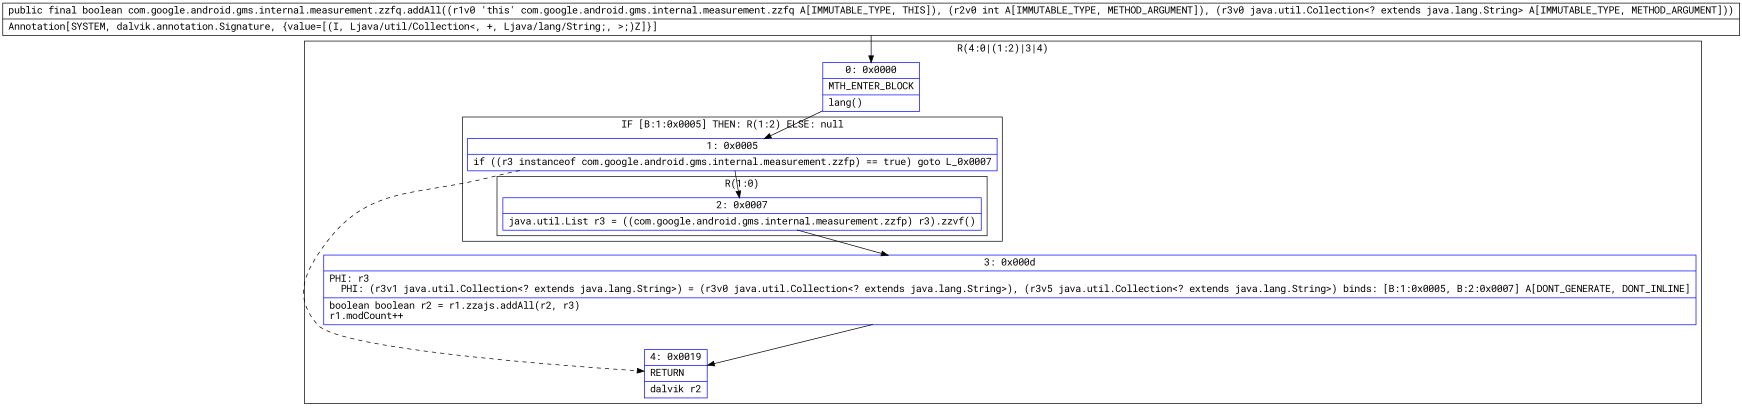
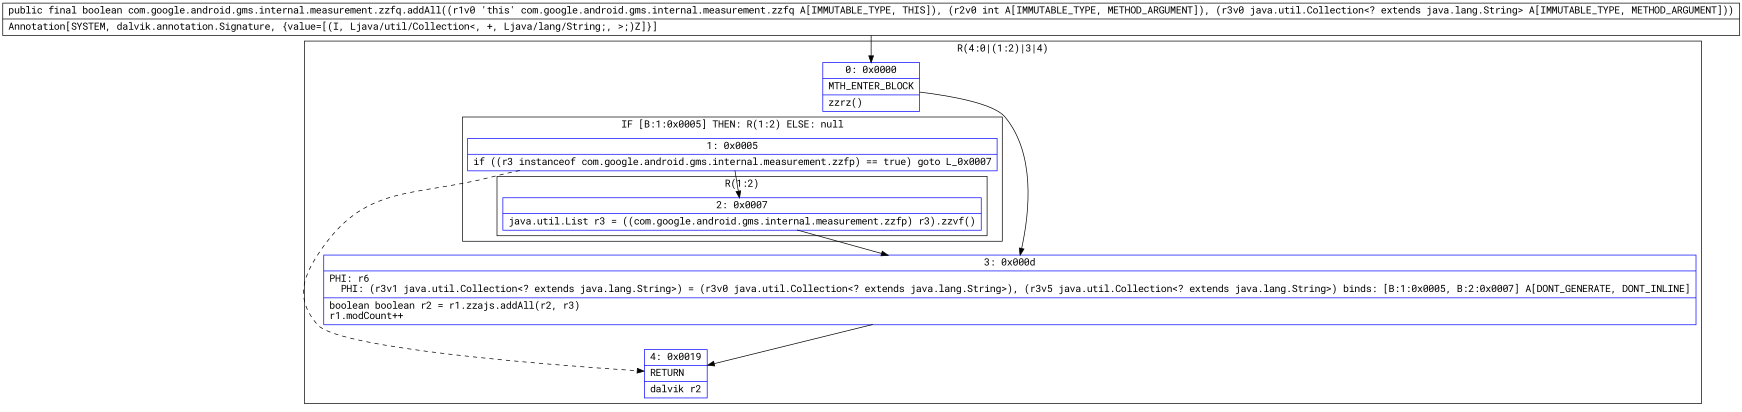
node "0: 0x0000": text "lang()" -> "zzrz()"
edge "0: 0x0000" -> "1: 0x0005": now "0: 0x0000" -> "3: 0x000d"
cluster "R(1:0)": label "R(1:0)" -> "R(1:2)"
node "3: 0x000d": text "PHI: r3" -> "PHI: r6"
